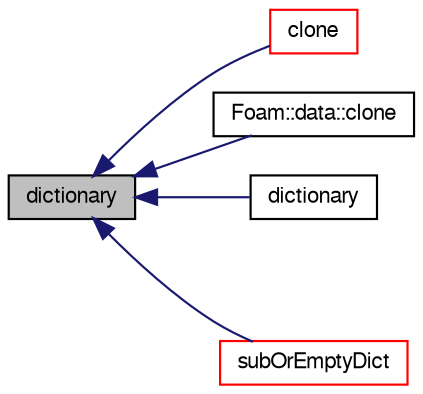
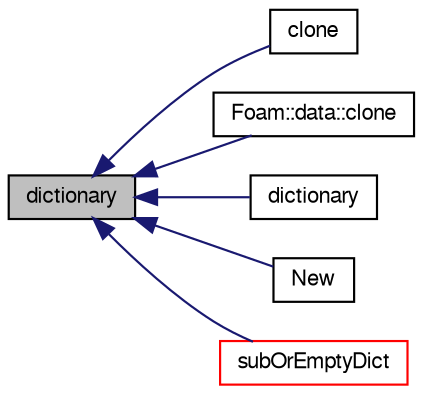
node "clone": color red -> black
node "New": added
